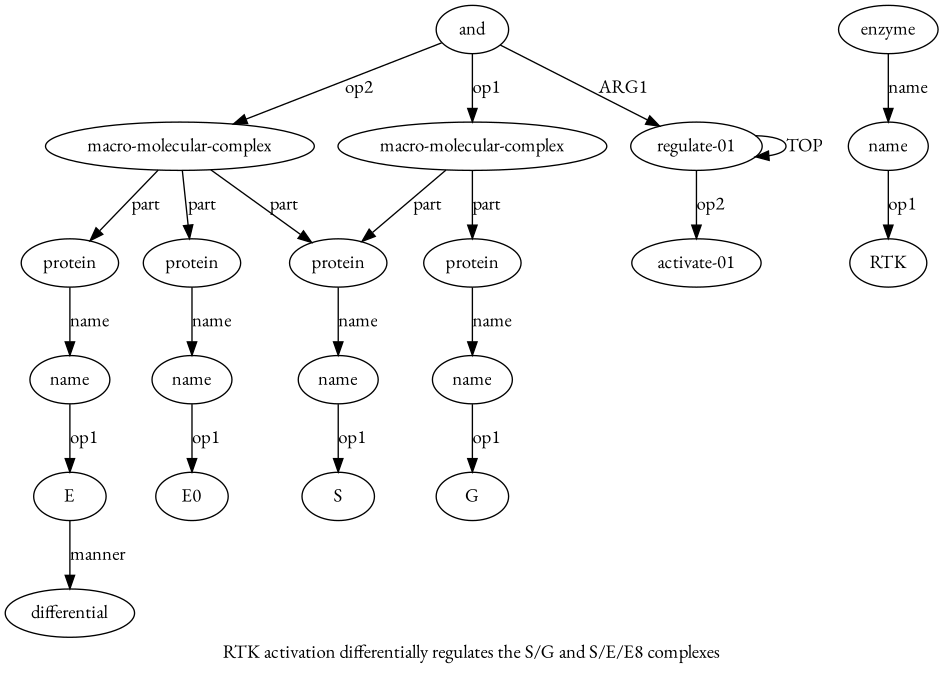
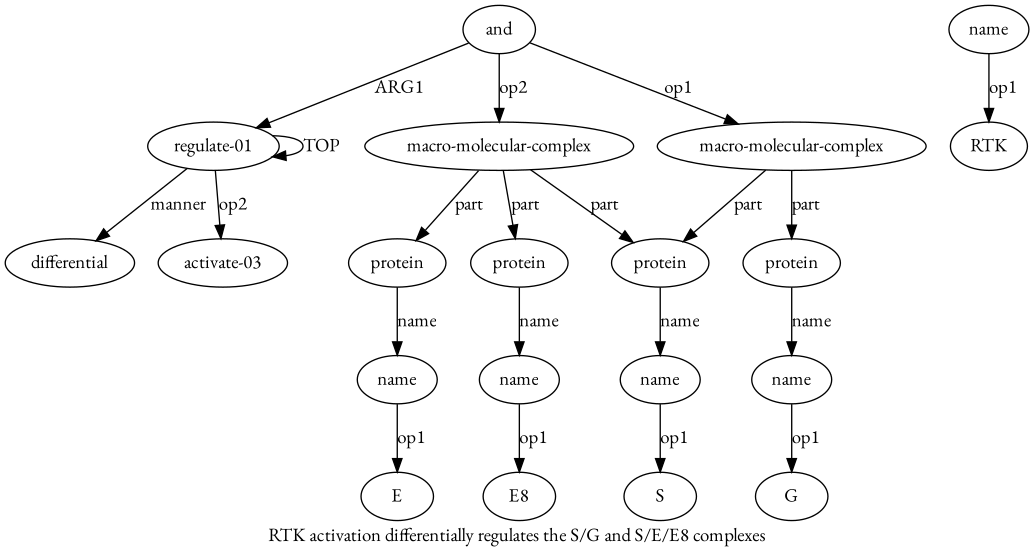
node "enzyme": removed
node "activate-01": label "activate-01" -> "activate-03"
node "E0": label "E0" -> "E8"
edge "E" -> "differential": now "regulate-01" -> "differential"
